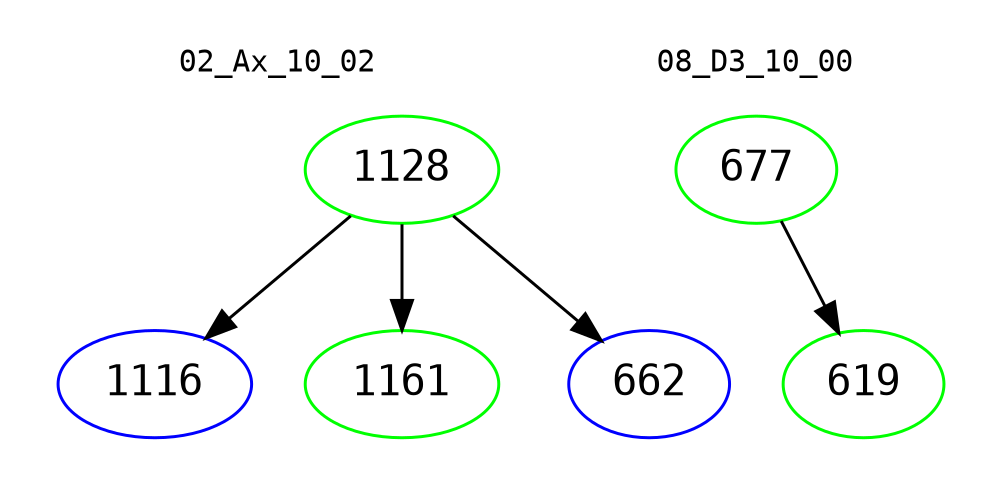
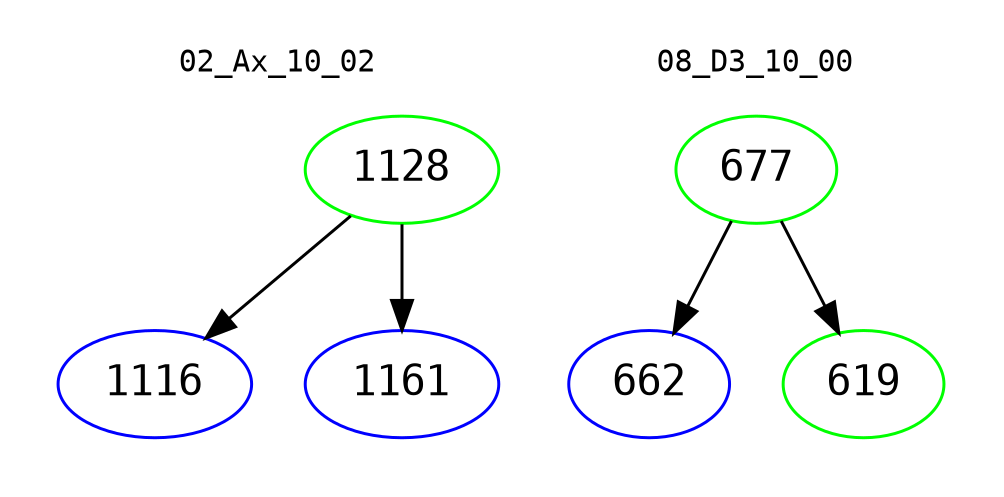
edge "1128" -> "662": now "677" -> "662"
node "1161": color green -> blue
